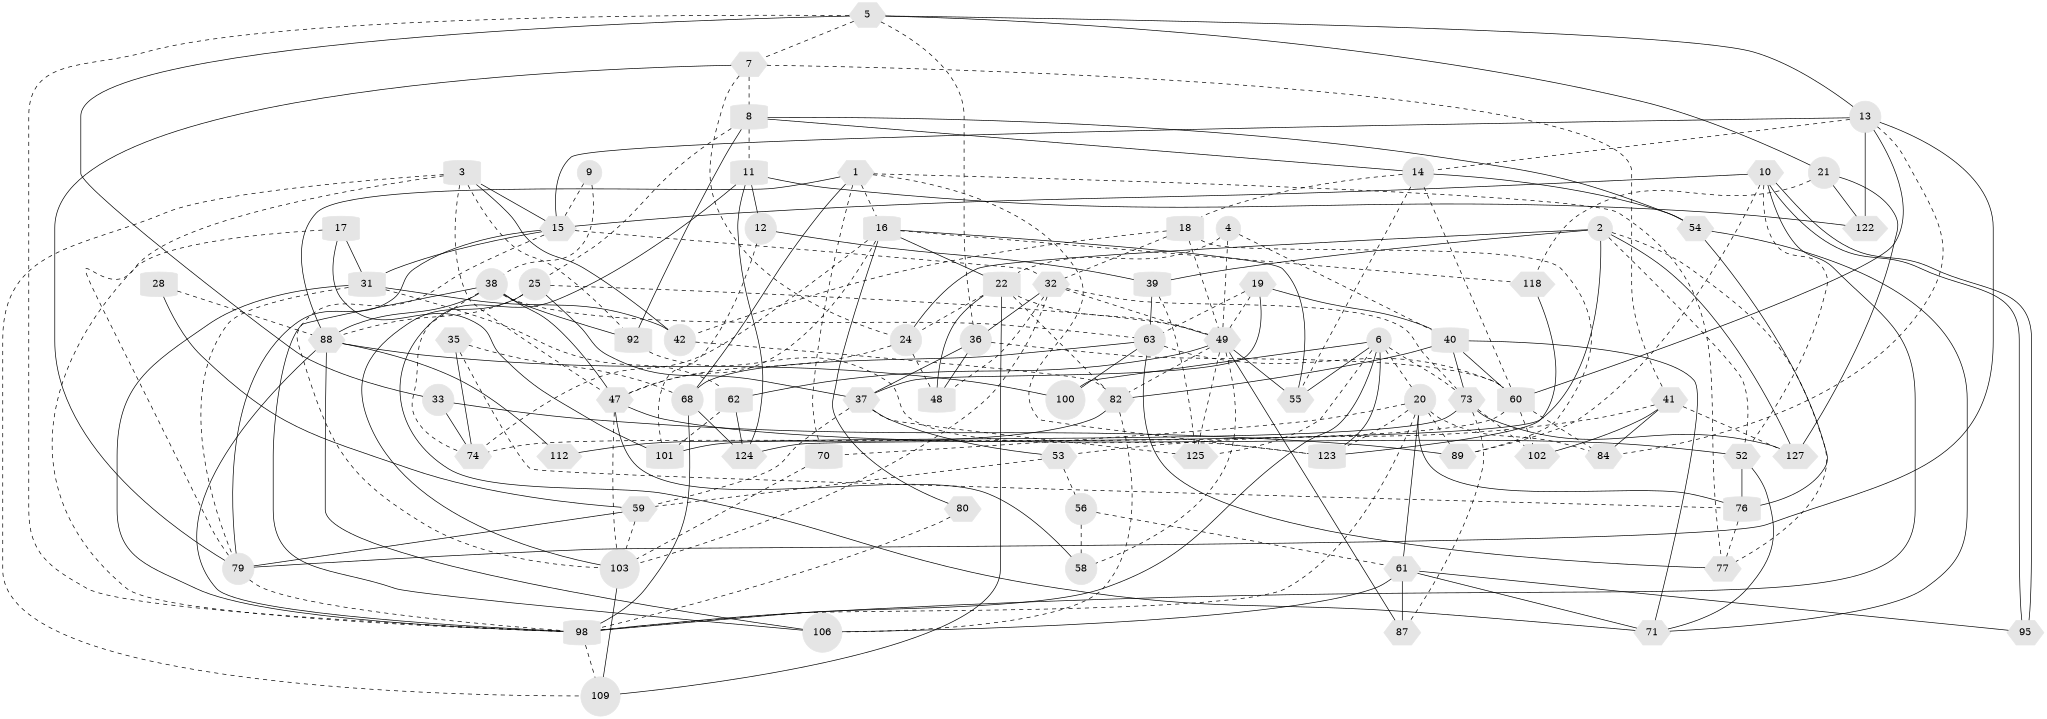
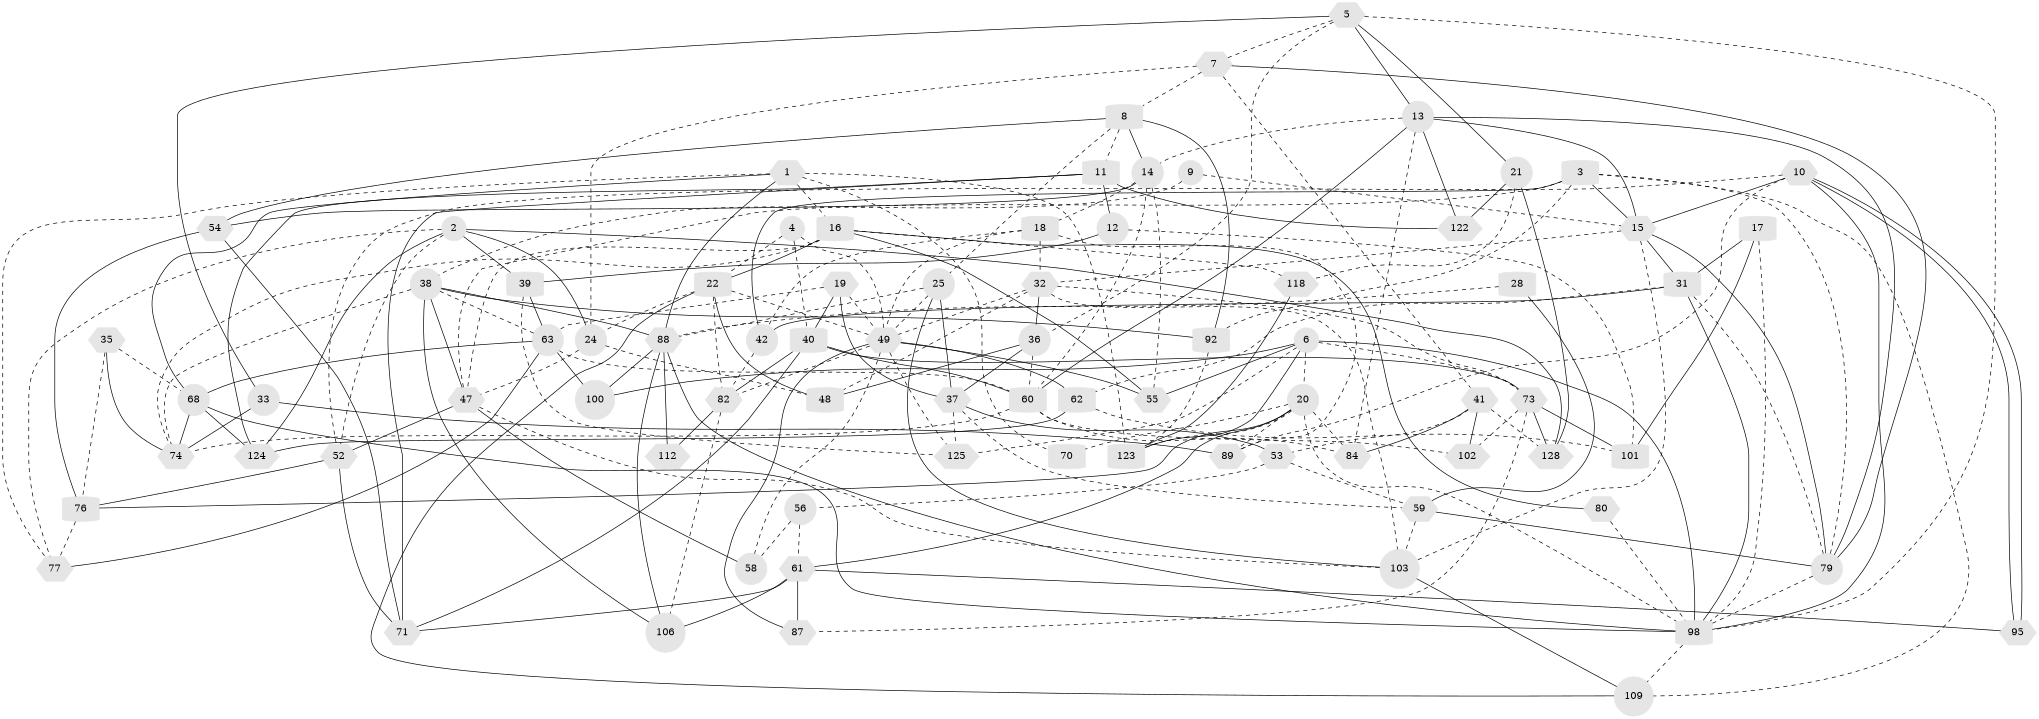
edge "68" -- "74": added
node "127": label "127" -> "128"
edge "70" -- "103": removed
